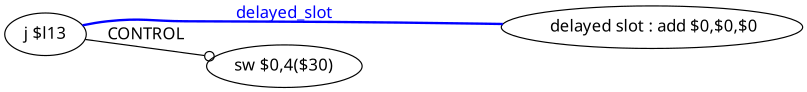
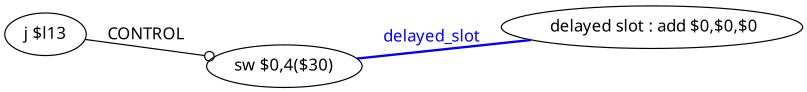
edge "delayed slot : add $0,$0,$0" -- "j $l13": now "delayed slot : add $0,$0,$0" -- "sw $0,4($30)"
